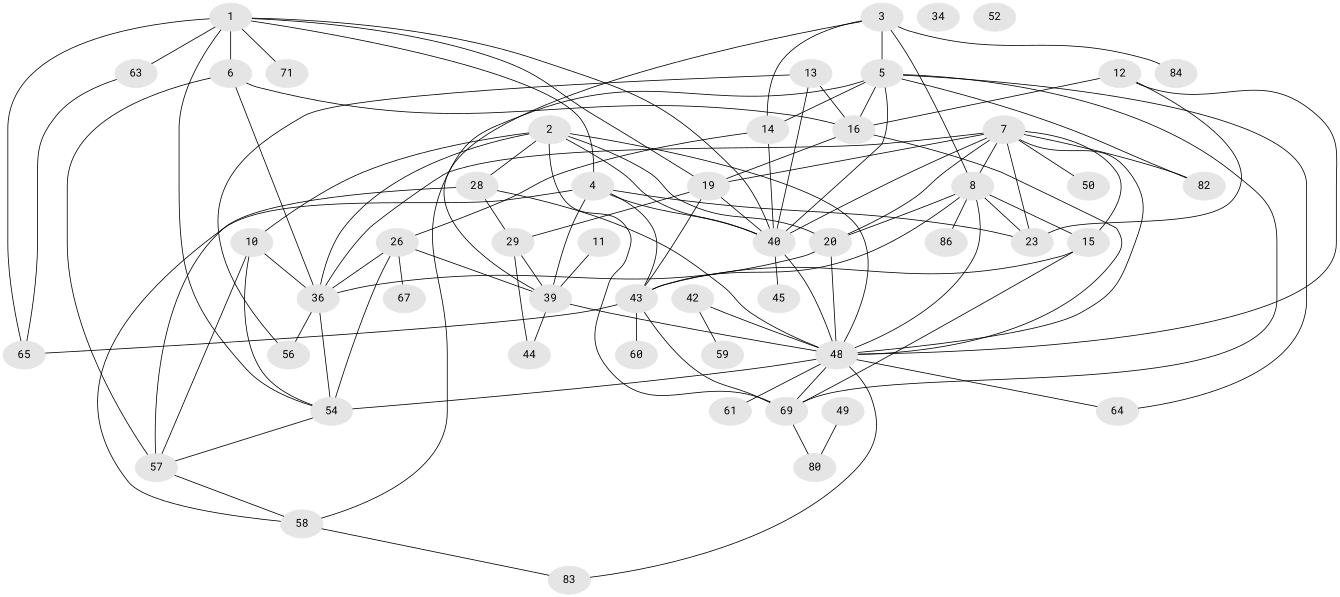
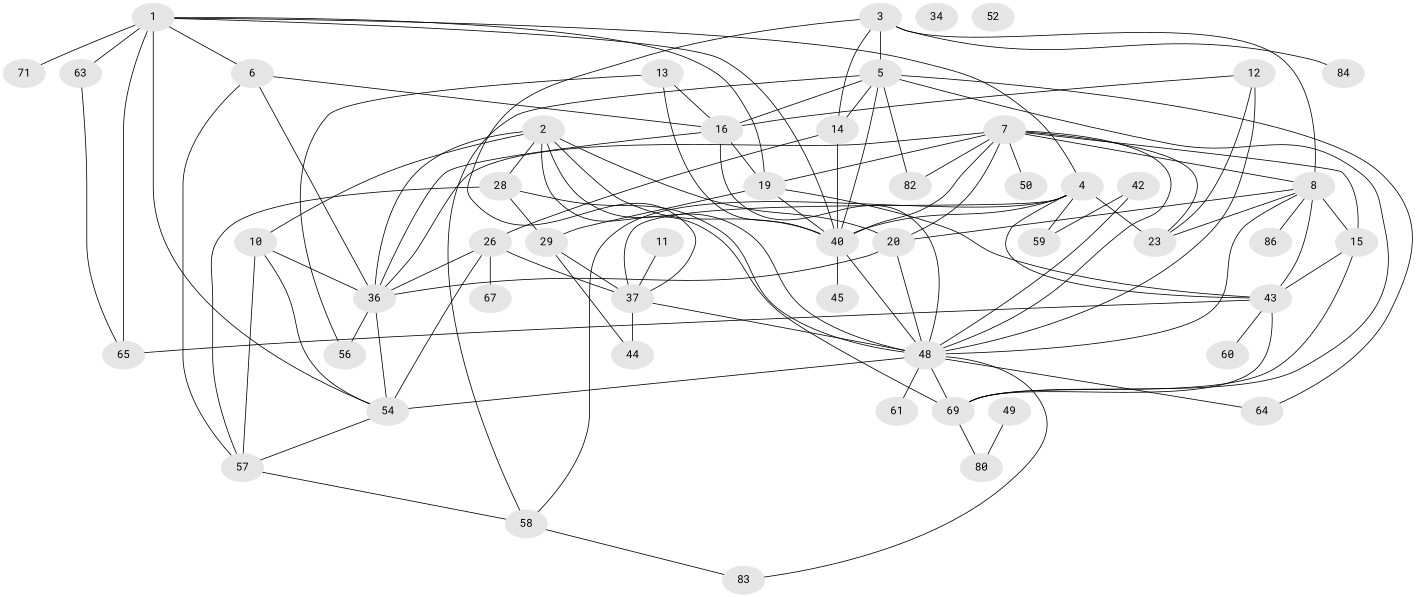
edge "16" -- "36": added
edge "4" -- "59": added
node "39": label "39" -> "37"
